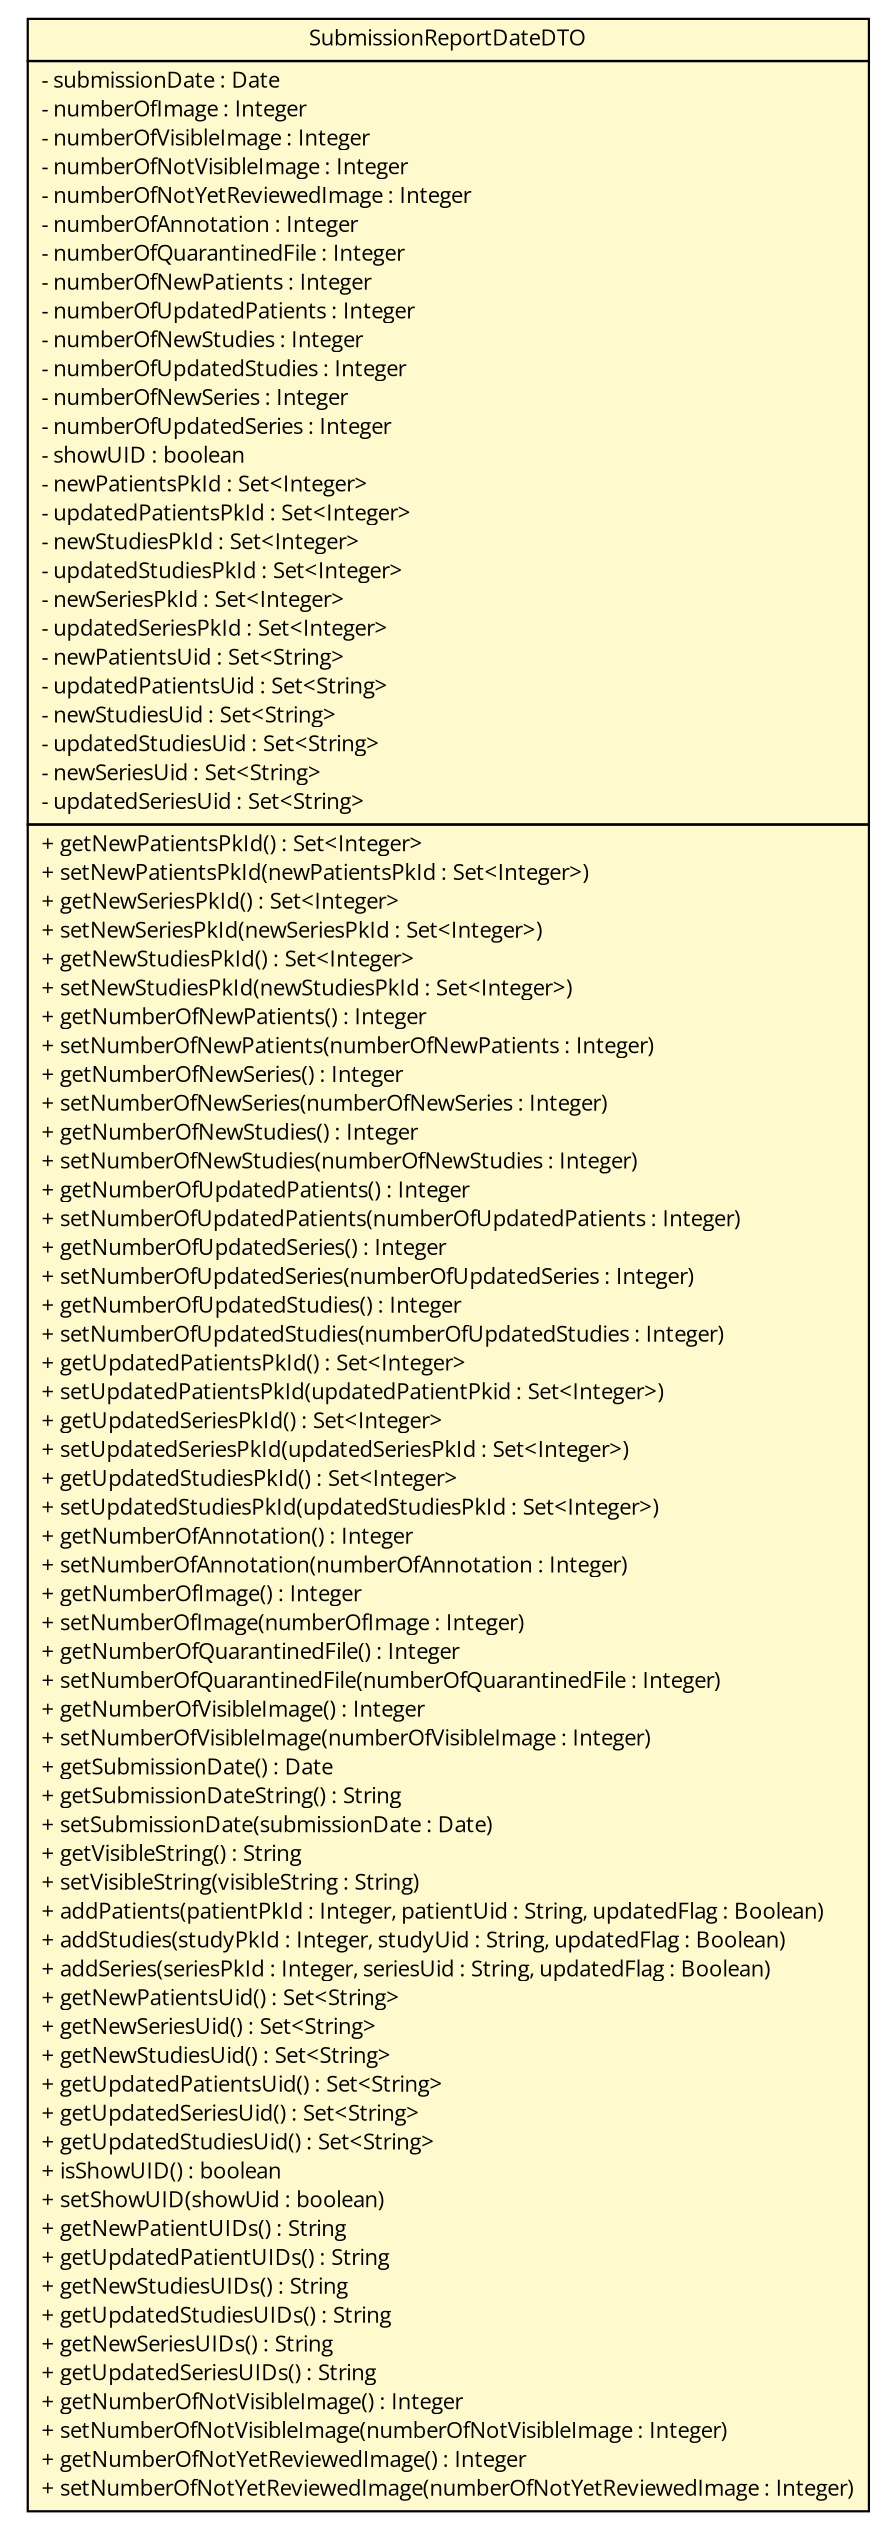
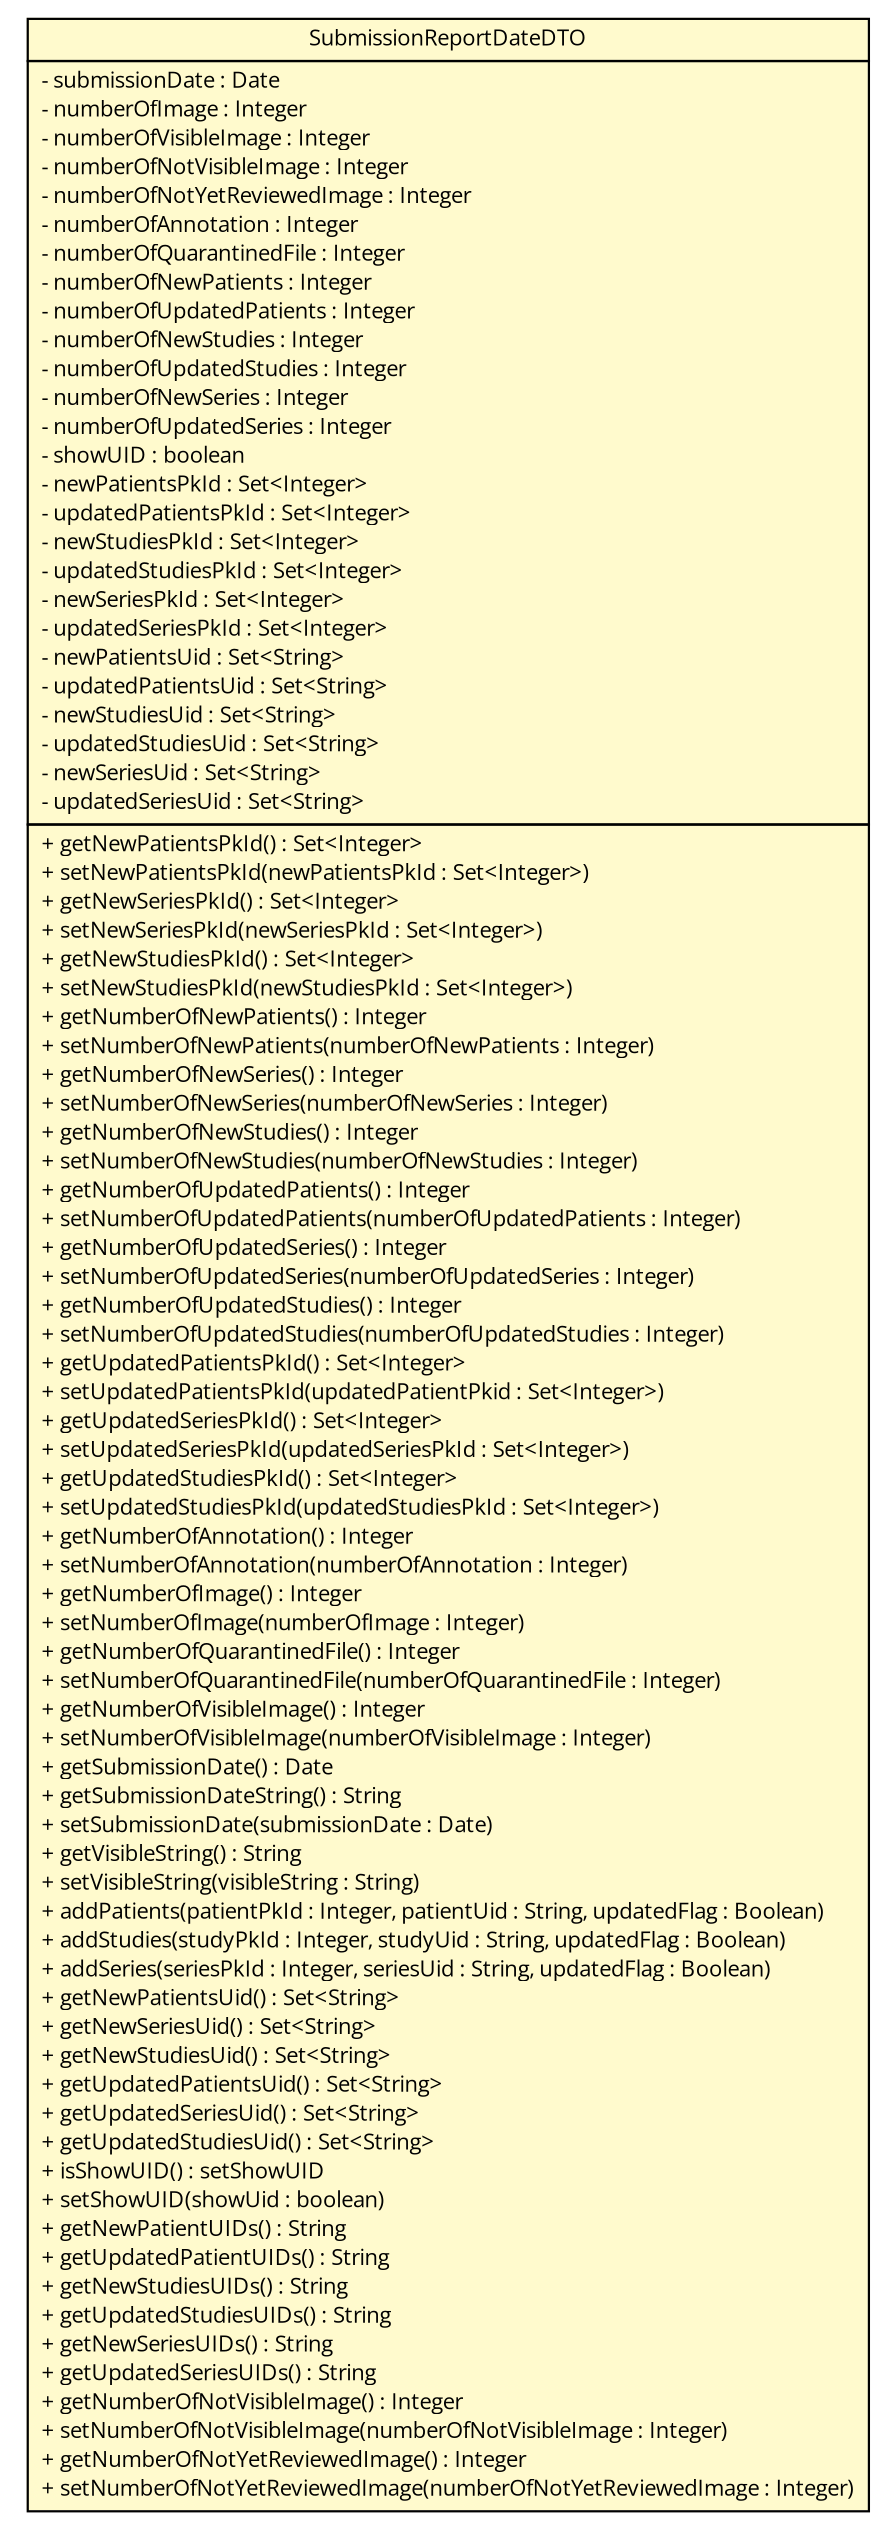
node "SubmissionReportDateDTO": text "+ isShowUID() : boolean" -> "+ isShowUID() : setShowUID"
